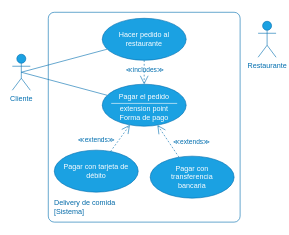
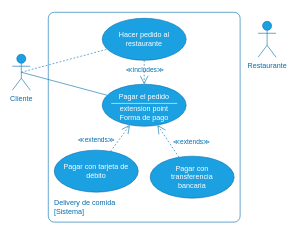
edge "Hacer pedido al restaurante" -- "Cliente": style solid -> dashed
